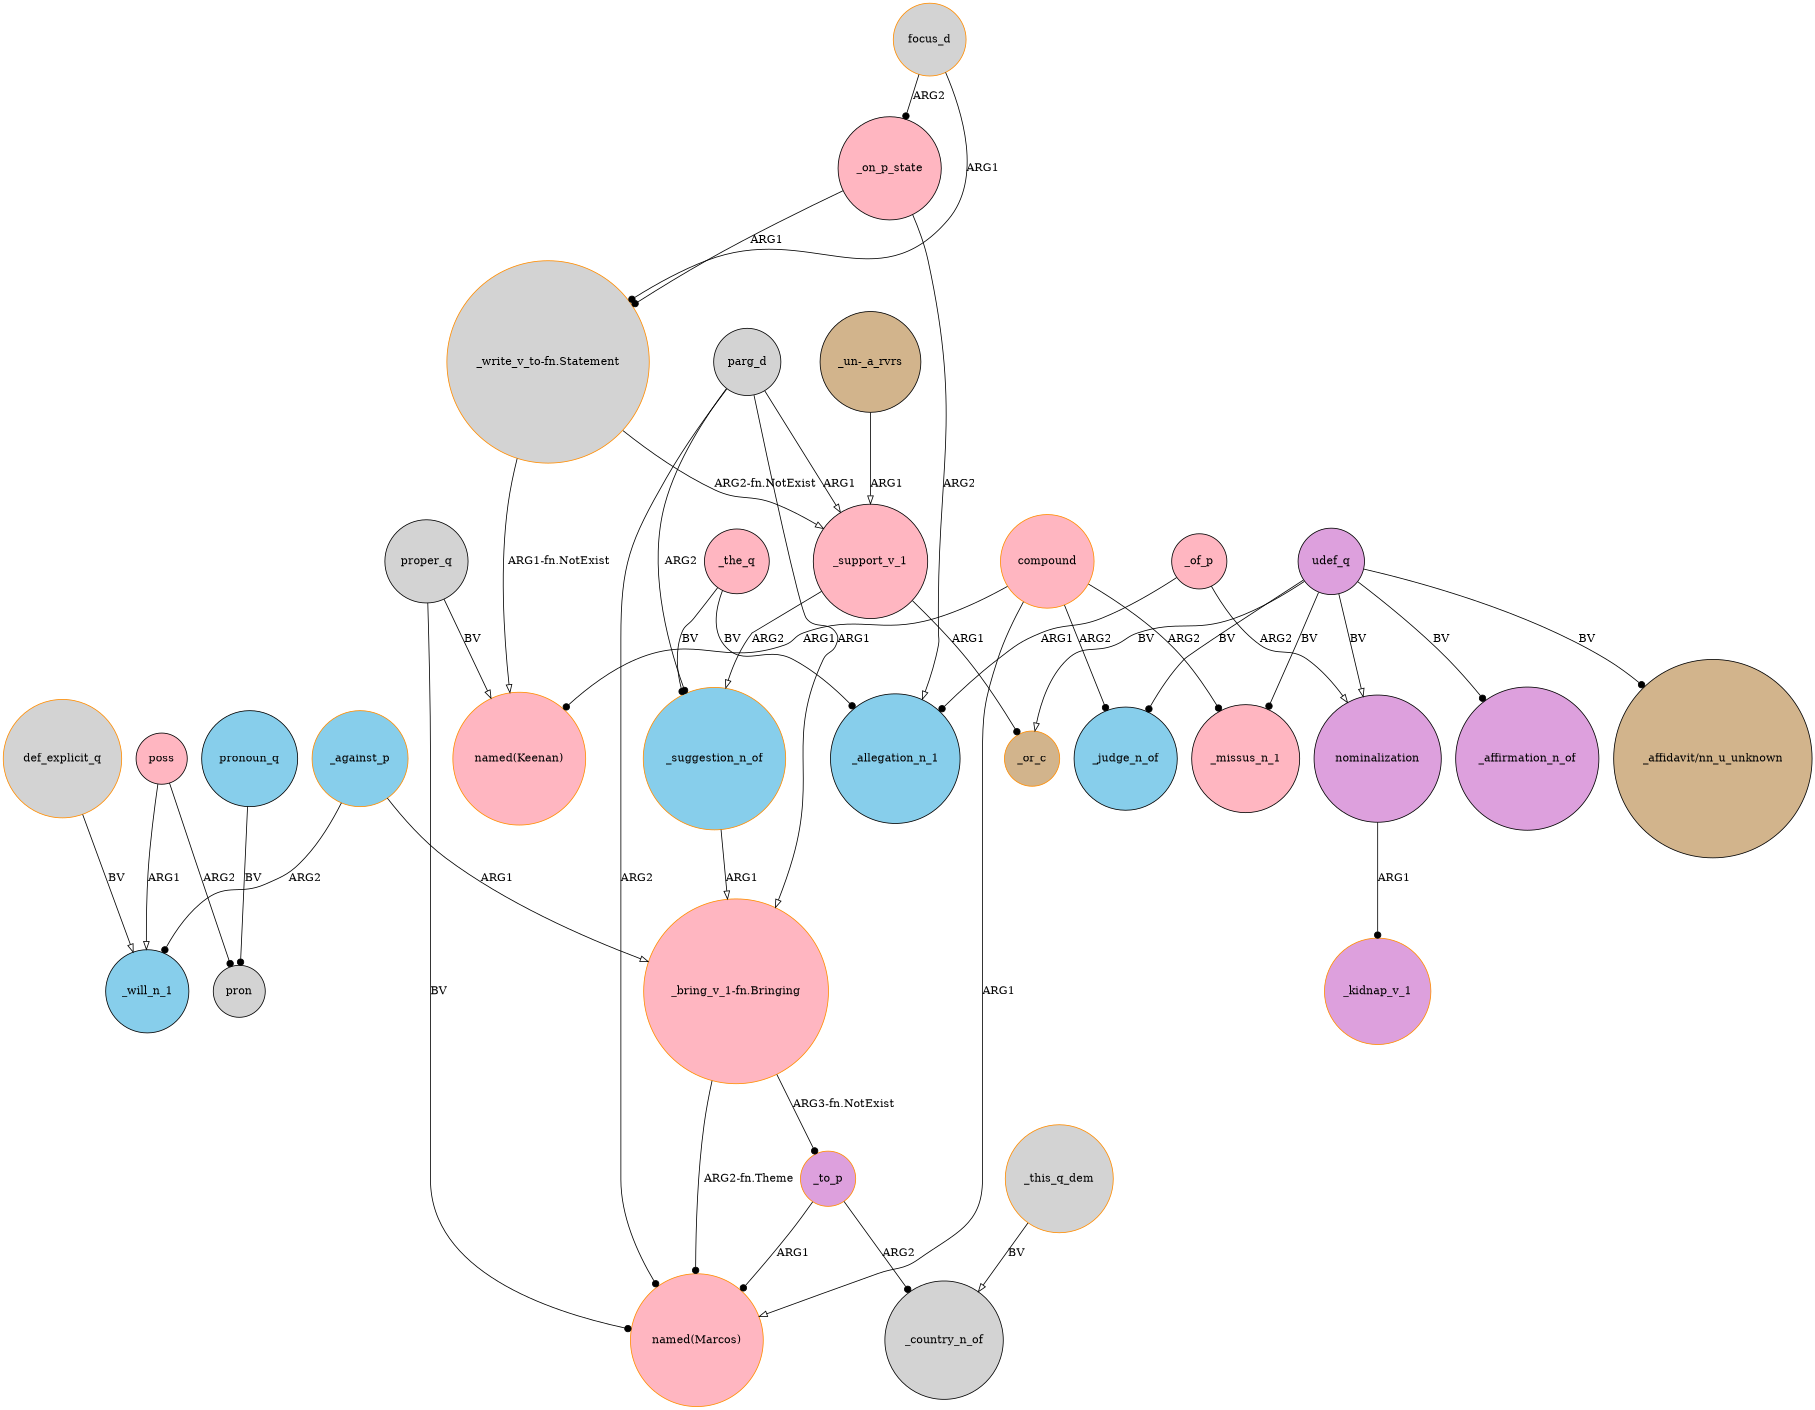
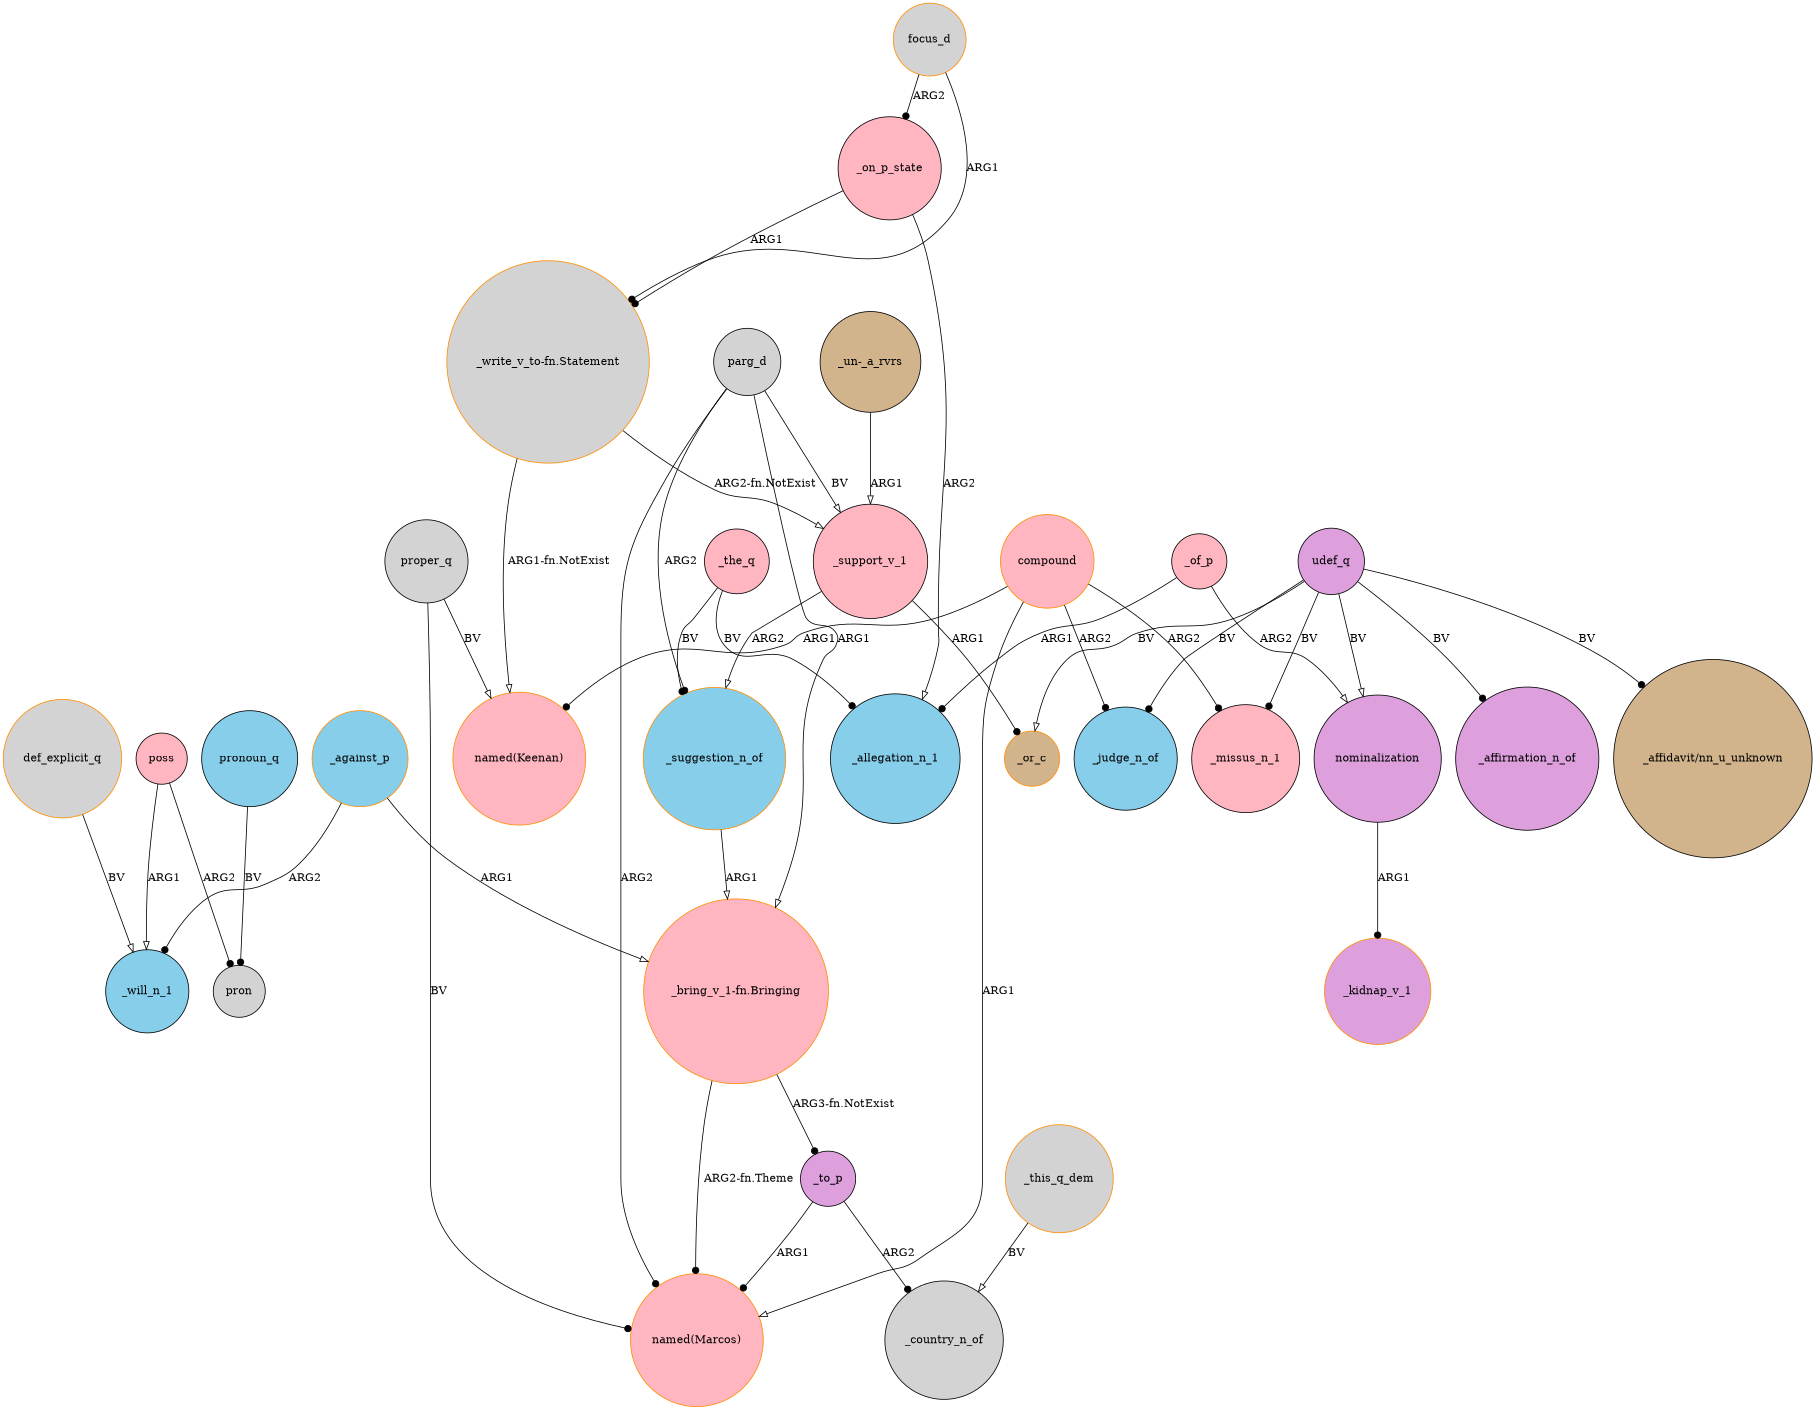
edge "parg_d" -> "_support_v_1": label "ARG1" -> "BV"
node "_to_p": color darkorange -> black
